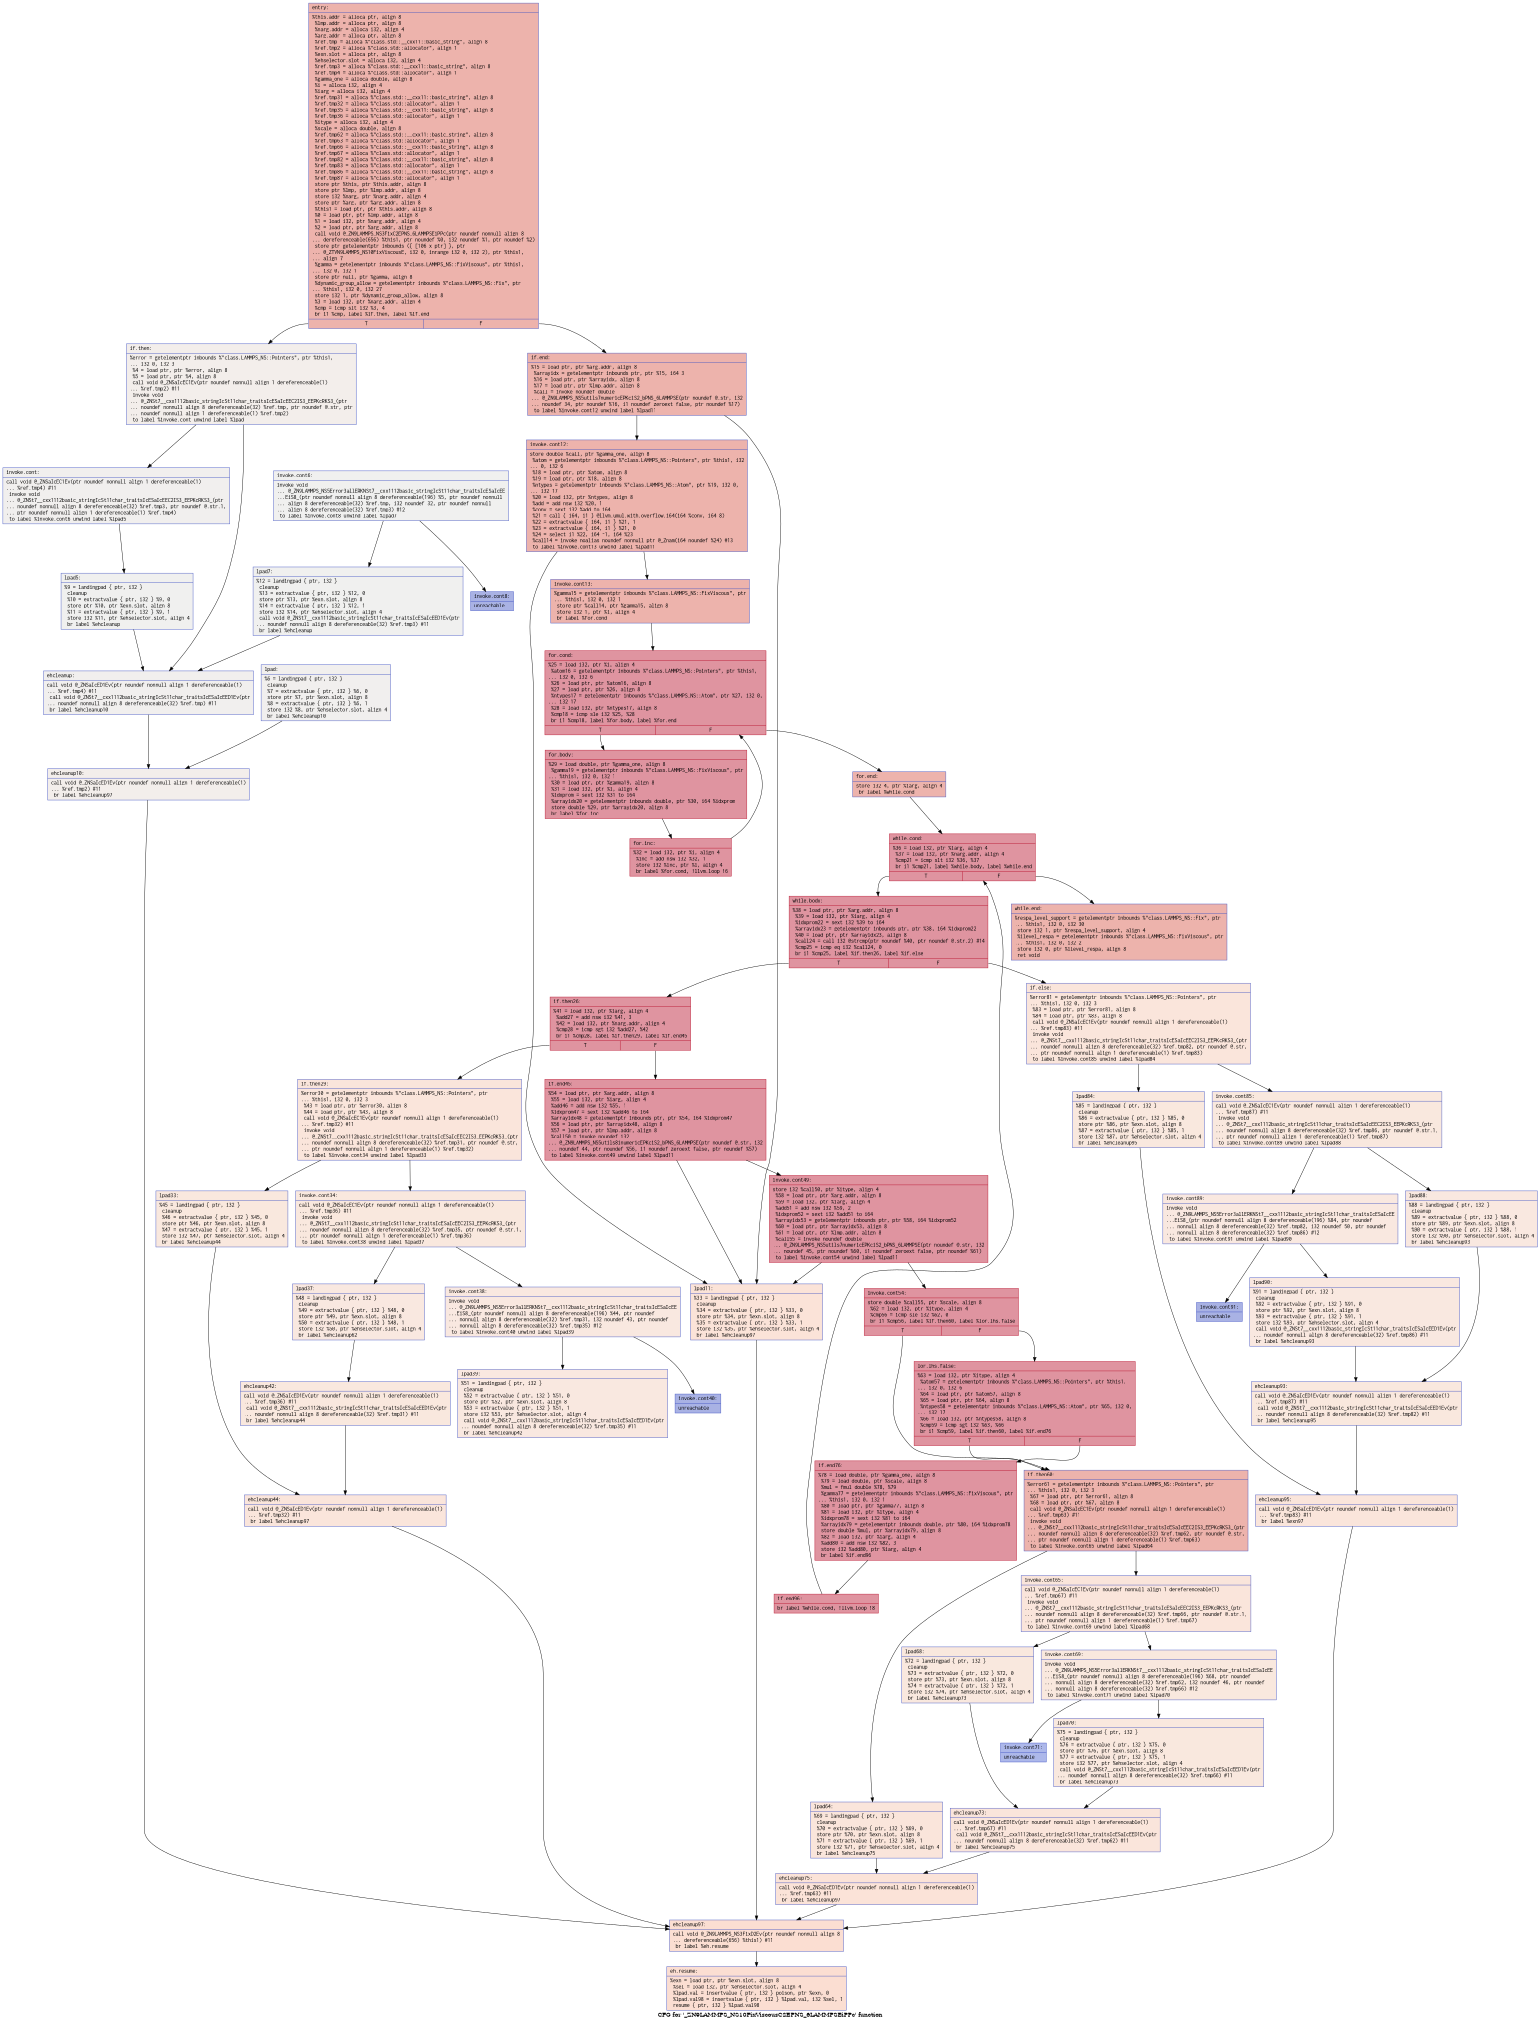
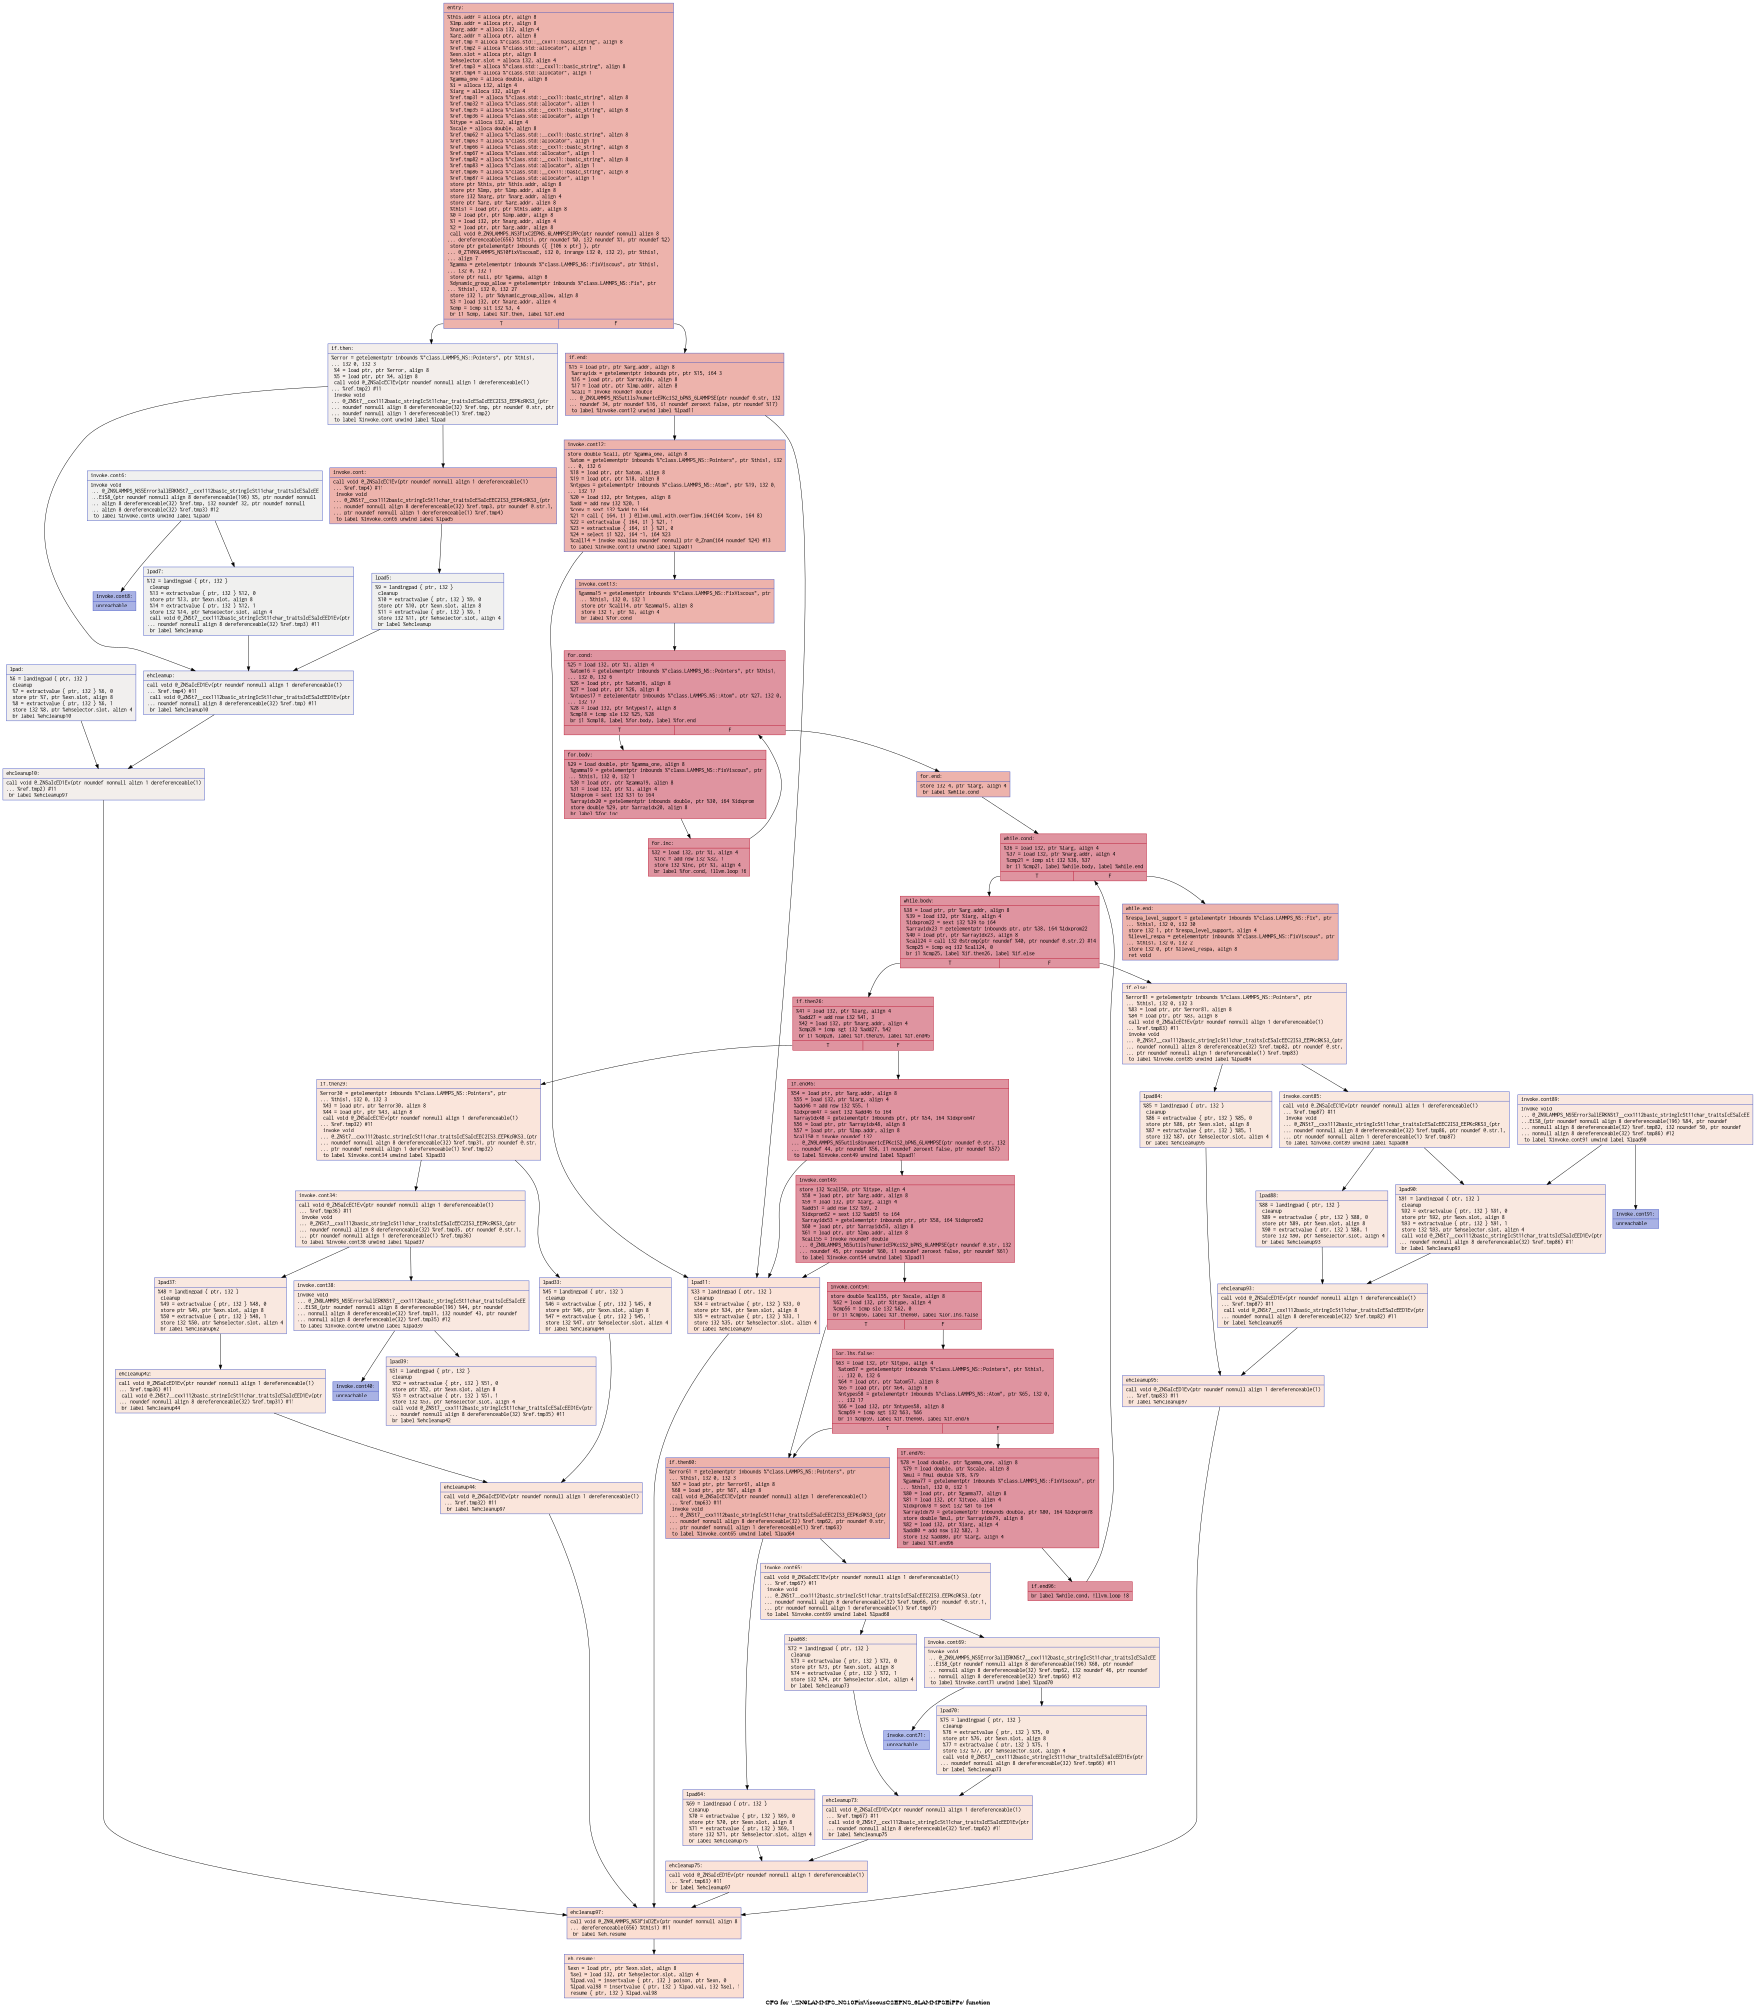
node "invoke.cont:": fillcolor #e0dbd870 -> #d6524470
edge "invoke.cont85:" -> "invoke.cont89:": now "invoke.cont85:" -> "lpad90:"
node "ehcleanup95:": text "br label %exn97" -> "br label %ehcleanup97"
